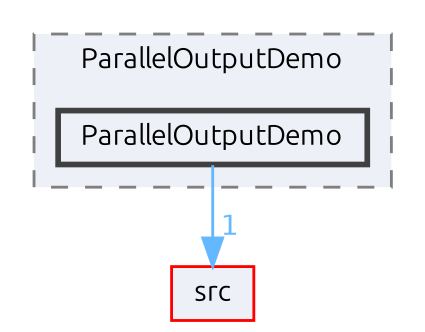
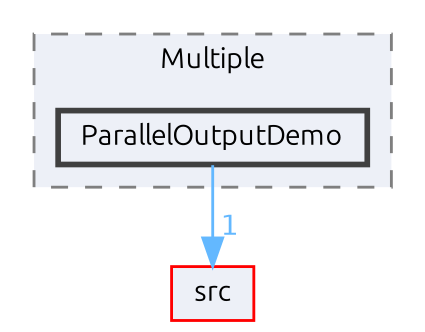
cluster "ParallelOutputDemo": label "ParallelOutputDemo" -> "Multiple"
